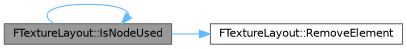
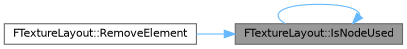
edge "FTextureLayout::IsNodeUsed" -> "FTextureLayout::RemoveElement": reversed
